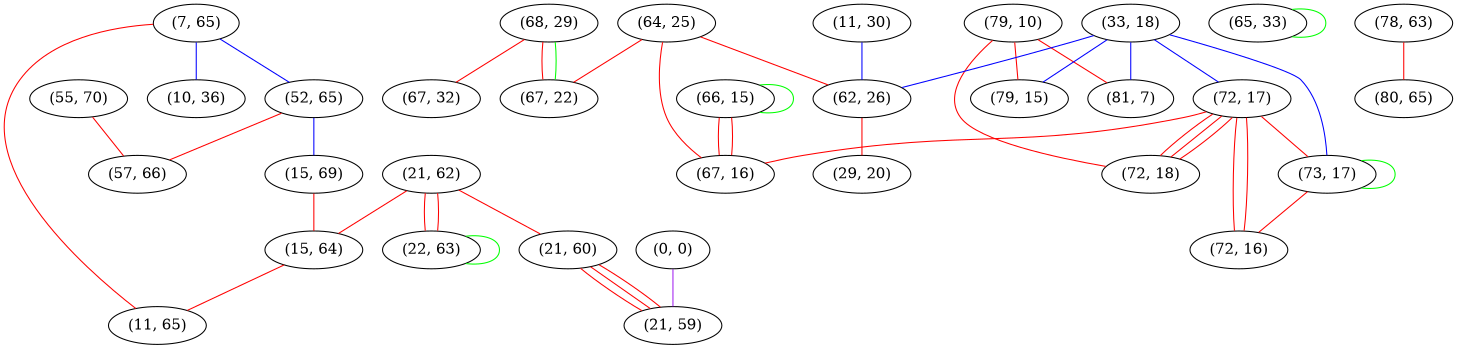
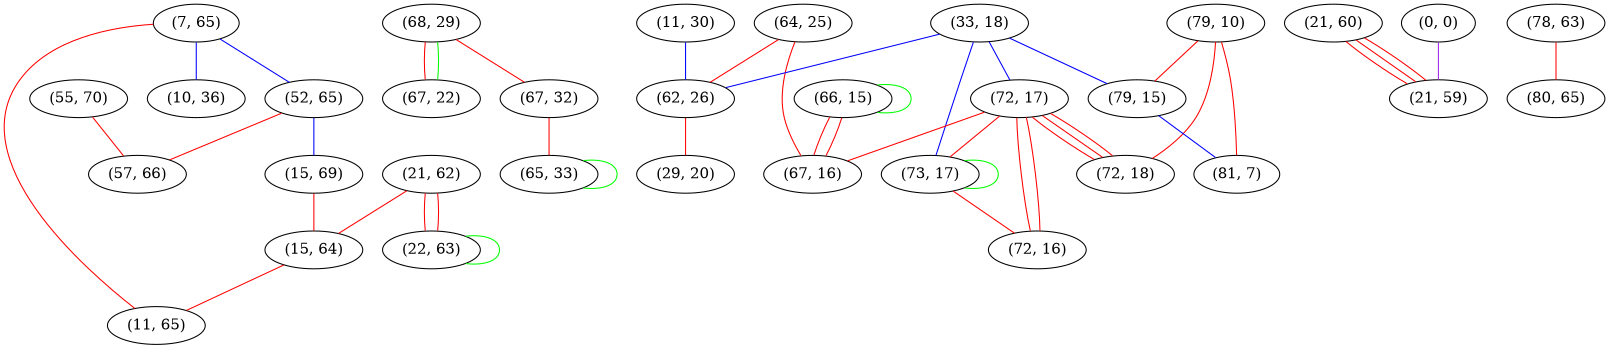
edge "(64, 25)" -- "(67, 22)": removed
edge "(33, 18)" -- "(81, 7)": now "(79, 15)" -- "(81, 7)"
edge "(67, 32)" -- "(65, 33)": added
edge "(21, 62)" -- "(21, 60)": removed
